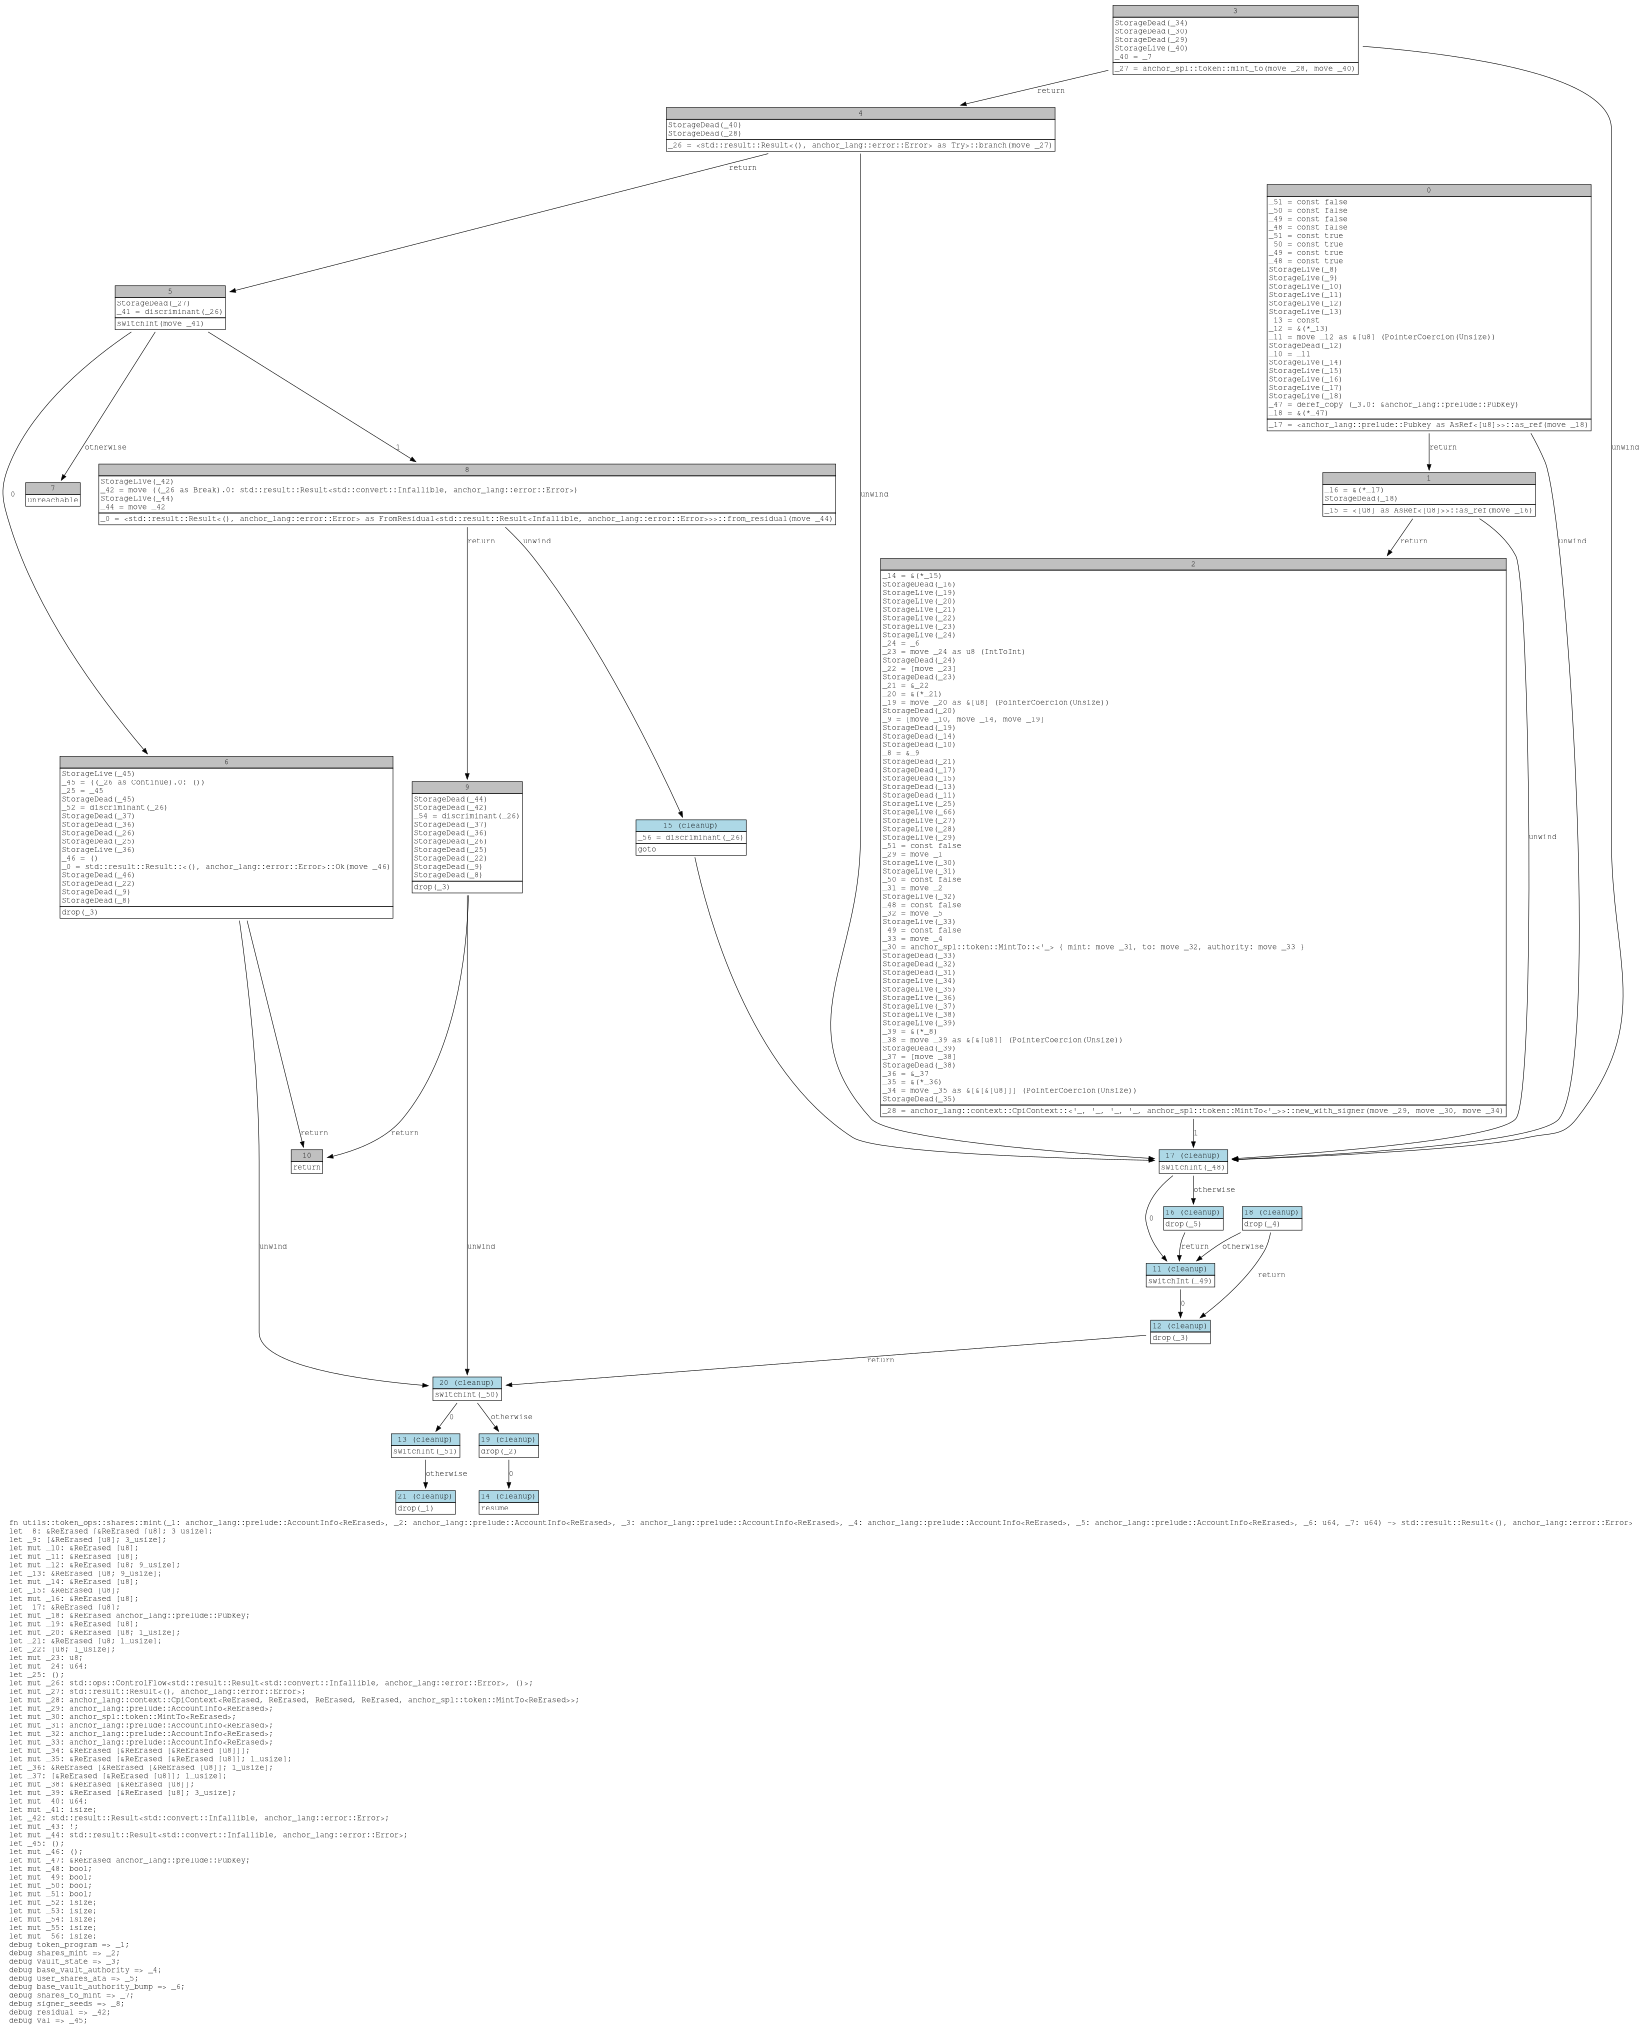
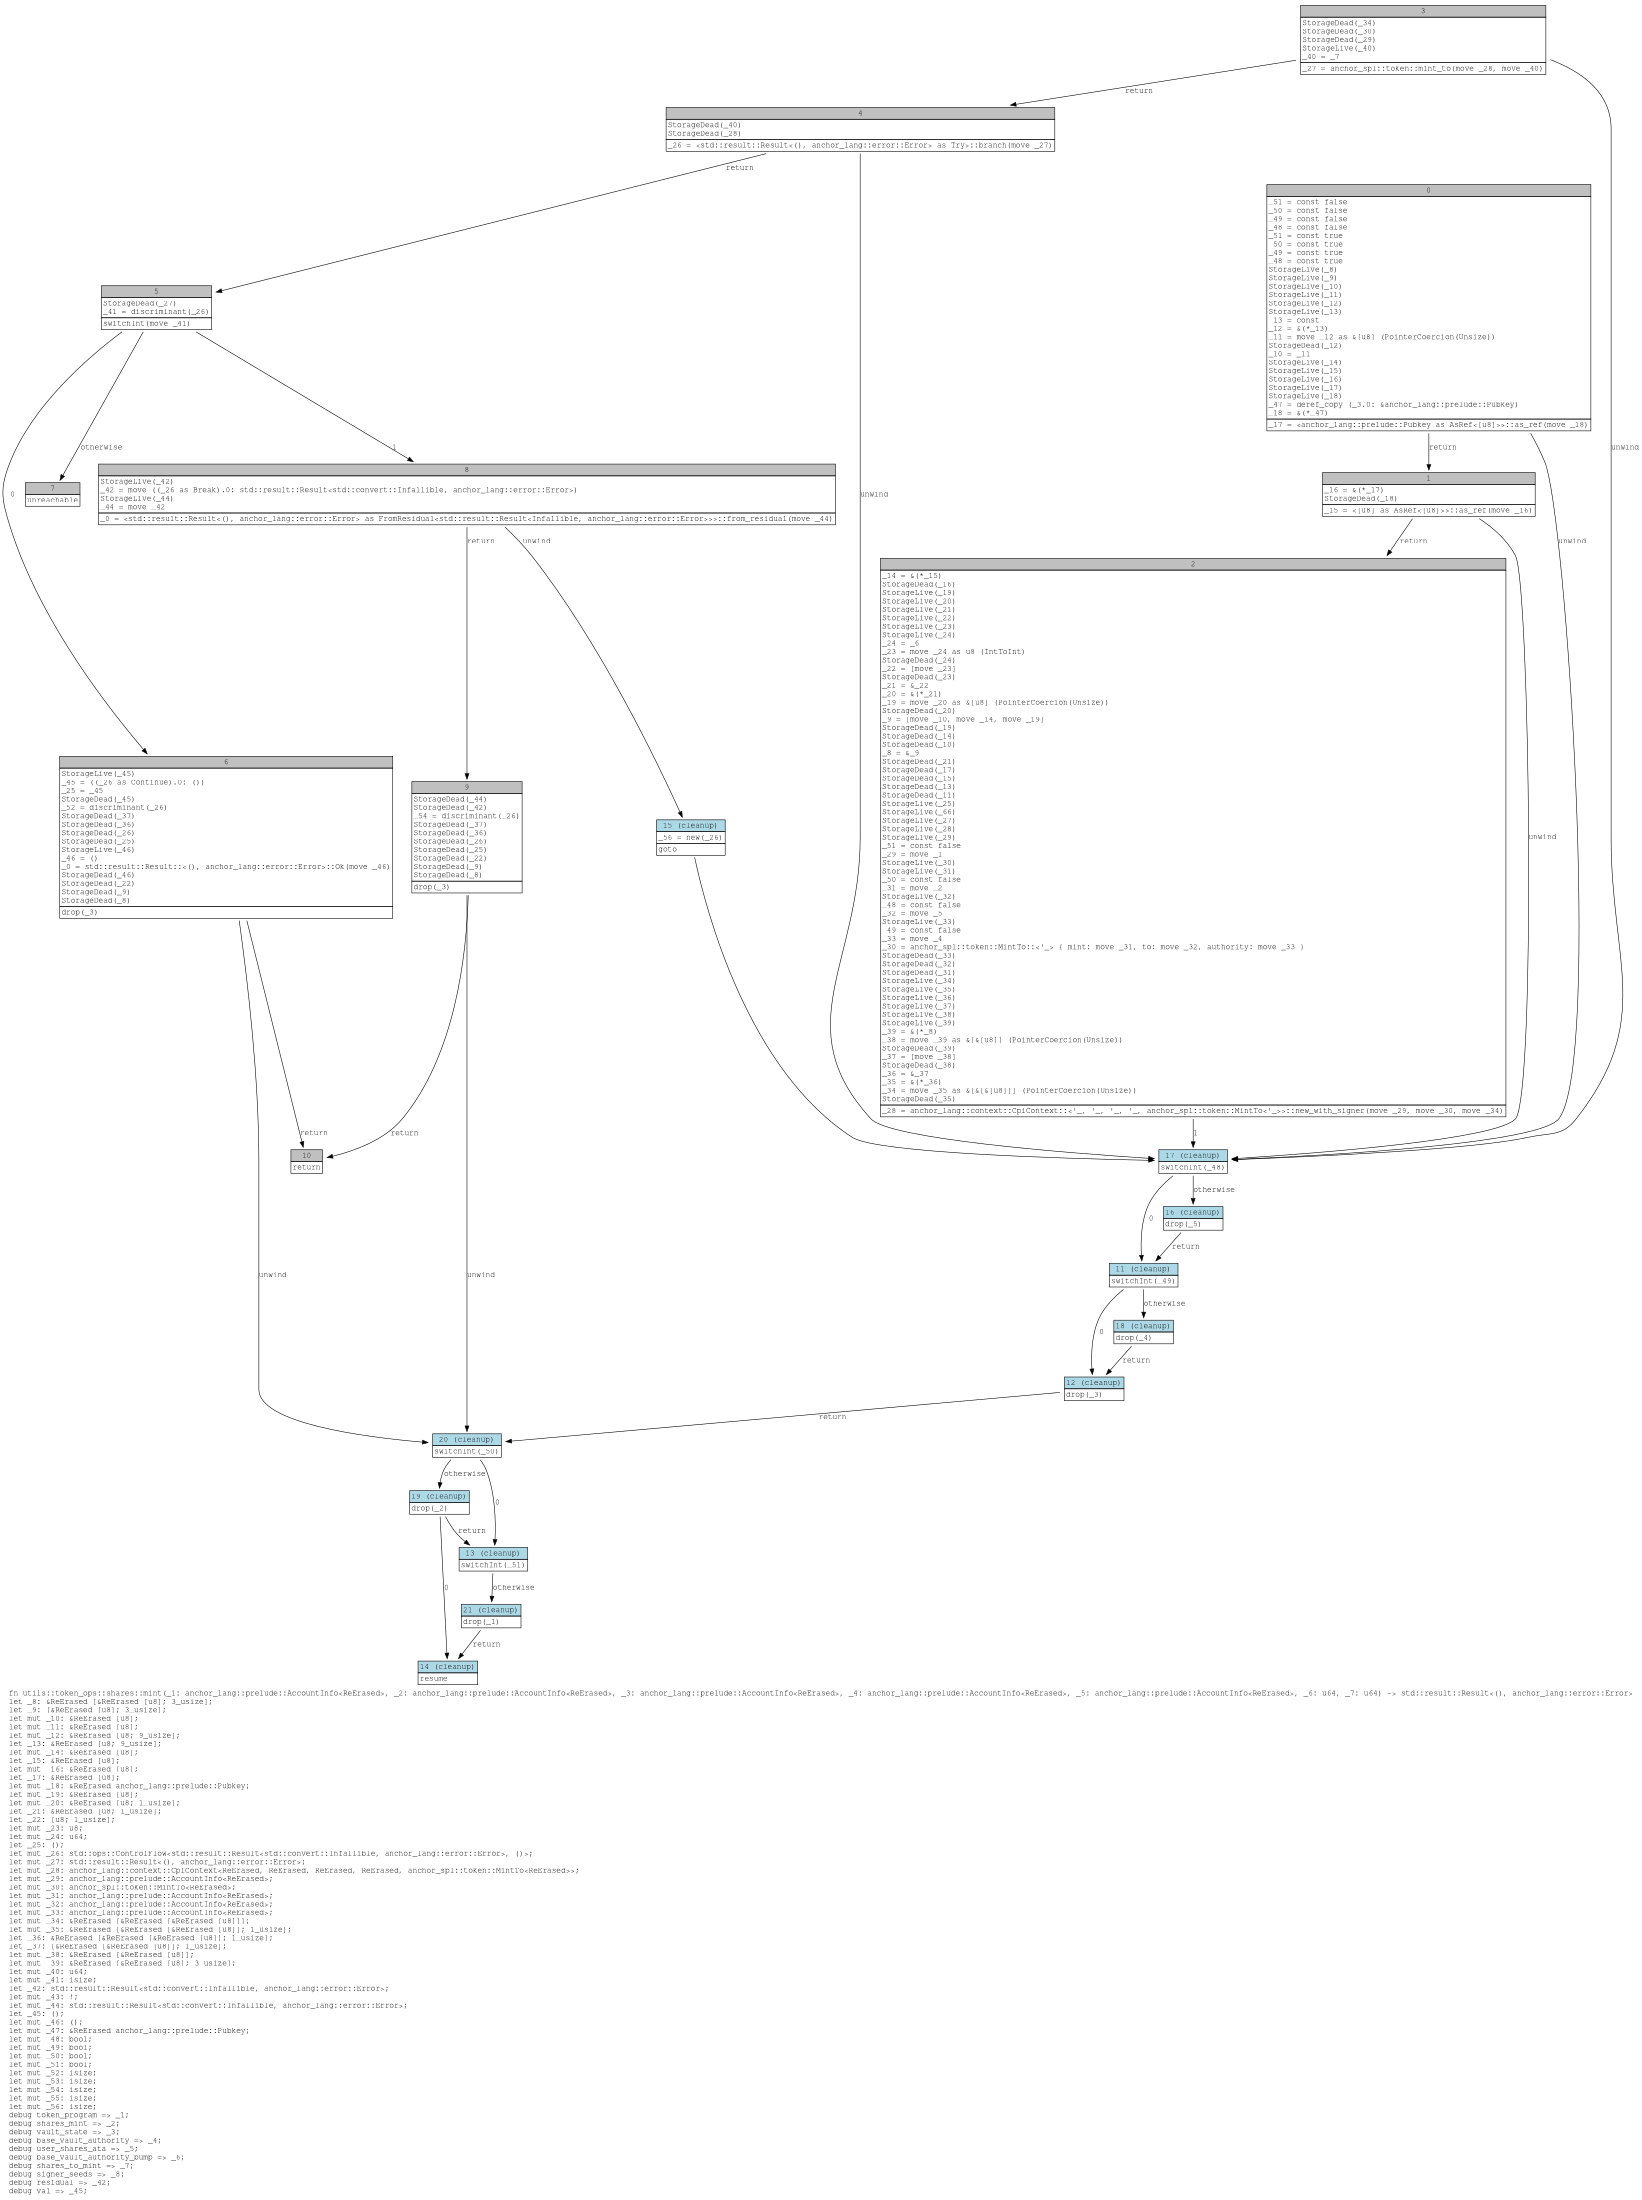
node "15 (cleanup)": text "_56 = discriminant(_26)" -> "_56 = new(_26)"
node "6": text "StorageLive(_36)" -> "StorageLive(_46)"
edge "18 (cleanup)" -> "11 (cleanup)": reversed
edge "19 (cleanup)" -> "13 (cleanup)": added, label "return"
edge "21 (cleanup)" -> "14 (cleanup)": added, label "return"
